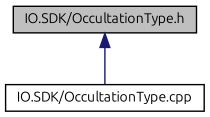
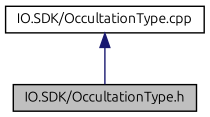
edge "IO.SDK/OccultationType.cpp" -> "IO.SDK/OccultationType.h": reversed
